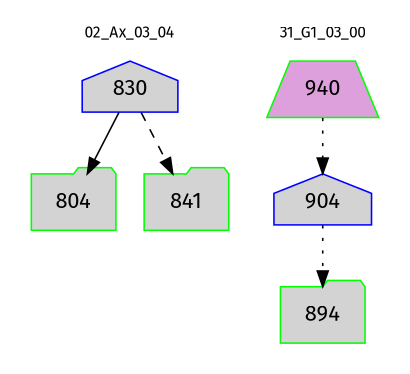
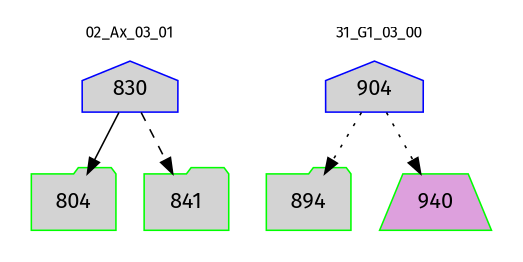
cluster "02_Ax_03_04": label "02_Ax_03_04" -> "02_Ax_03_01"
edge "940" -> "904": reversed
